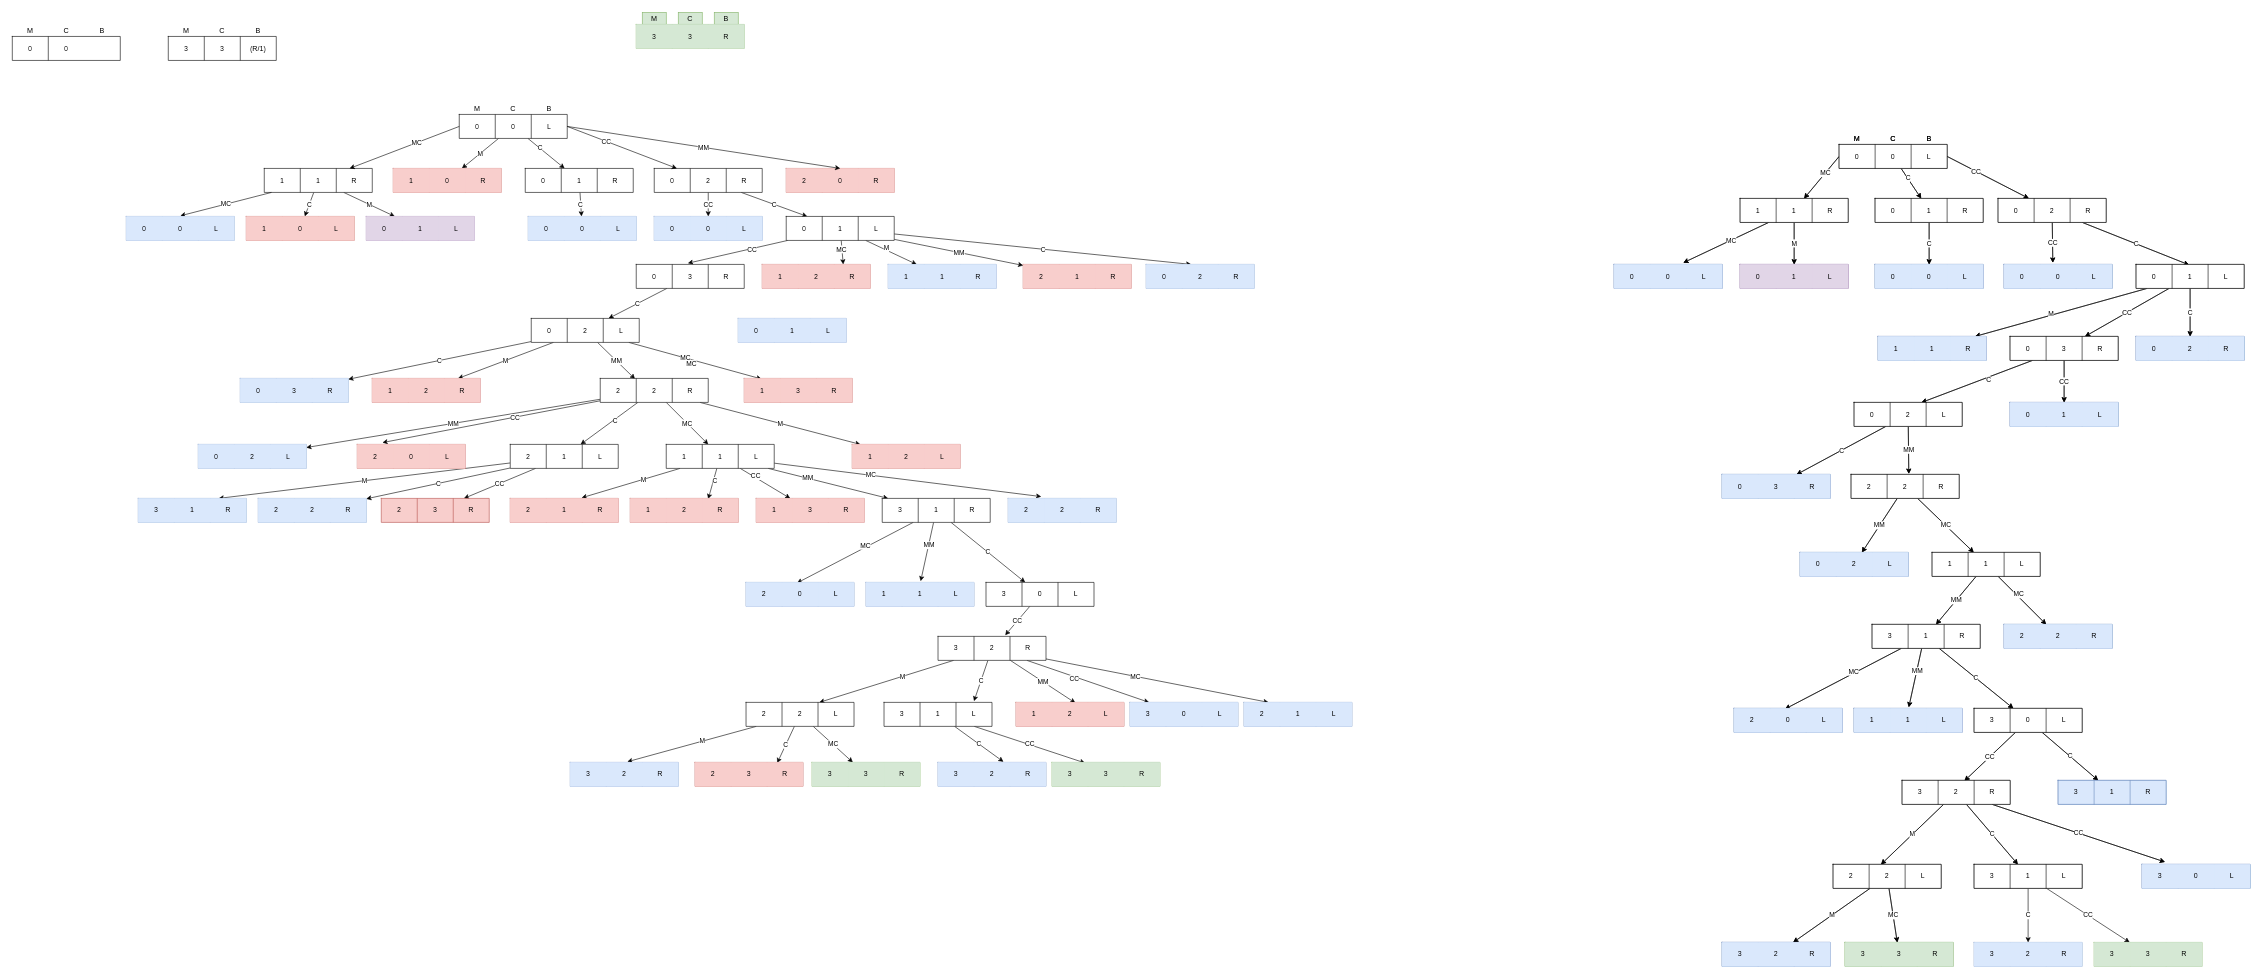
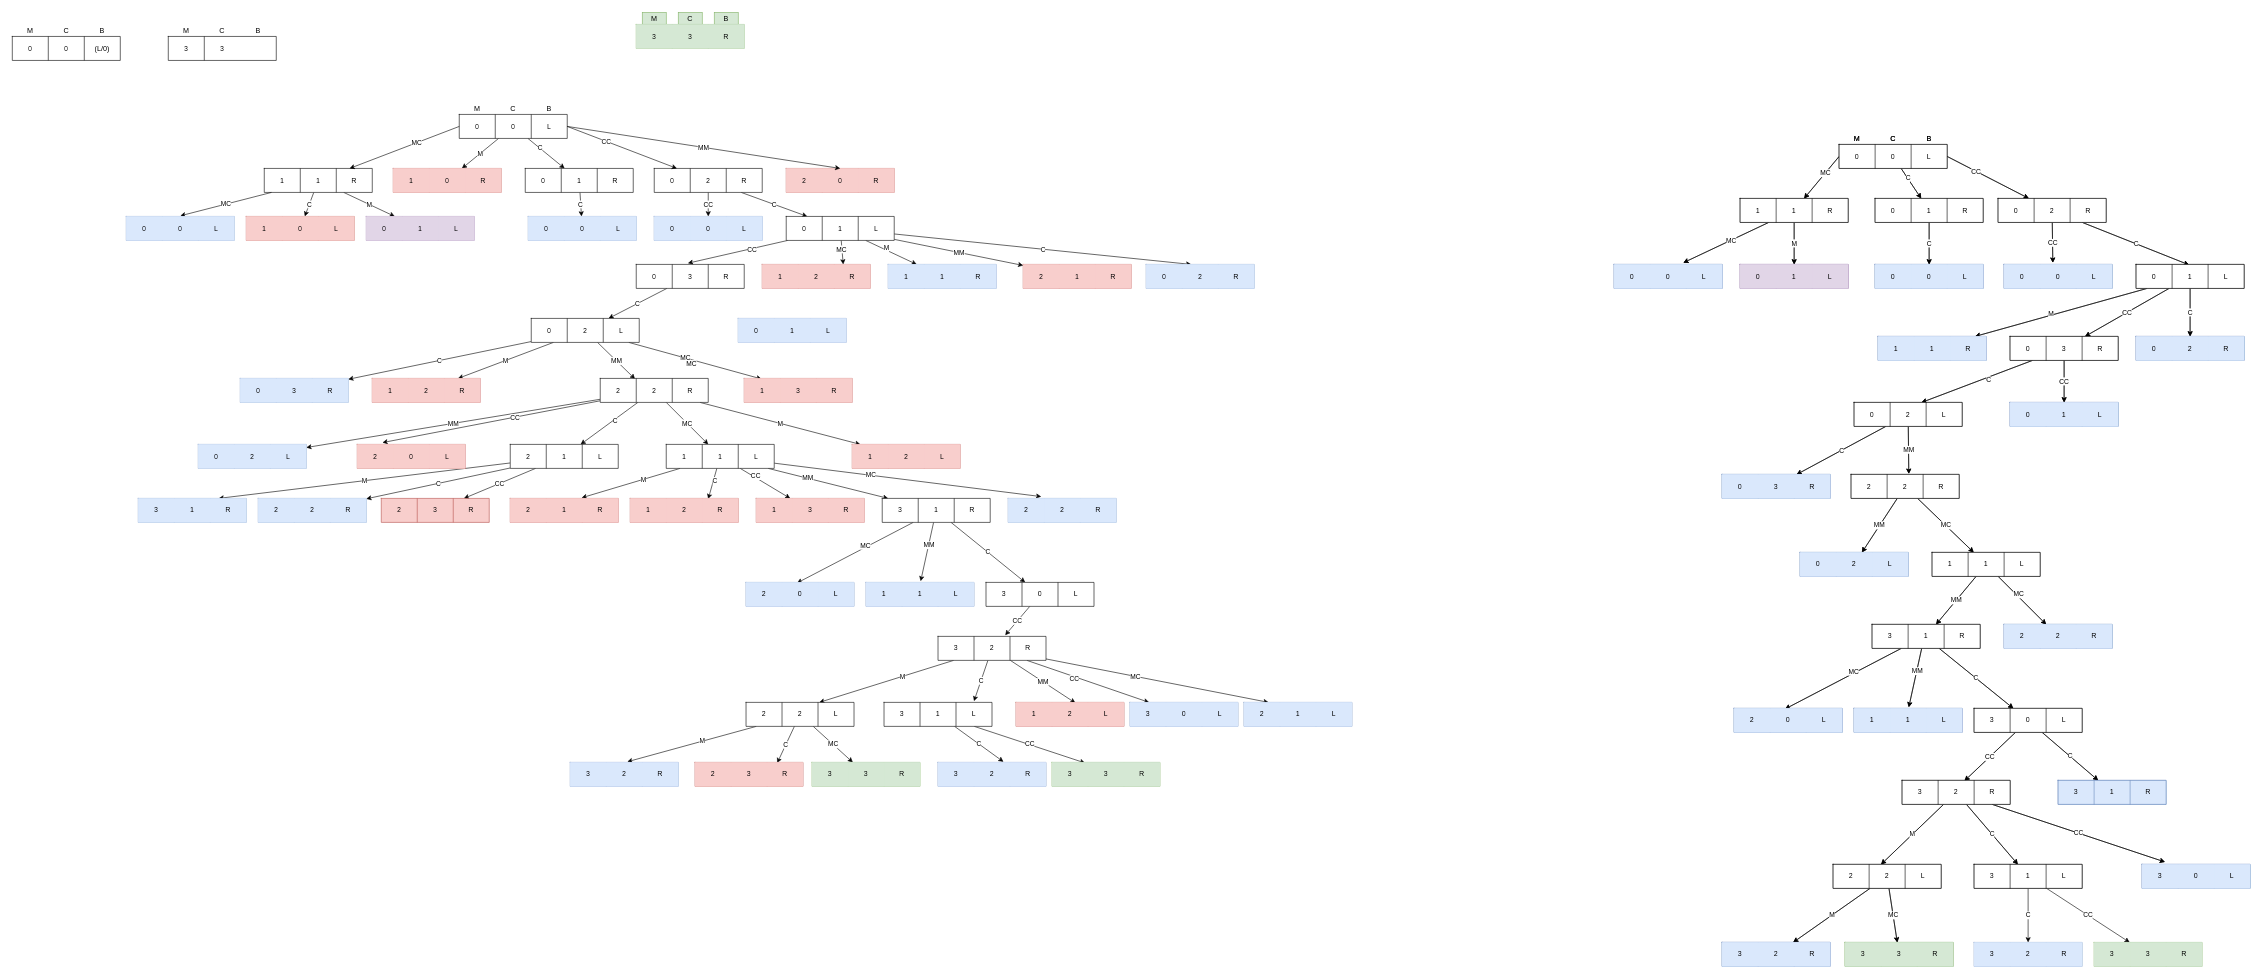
node "(L/0)": added
node "(R/1)": removed
